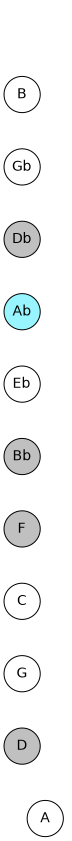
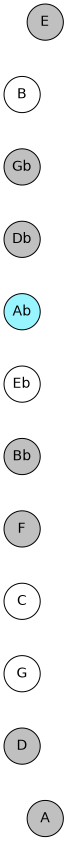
node "E": added
node "Gb": fillcolor white -> gray
node "A": fillcolor white -> gray
